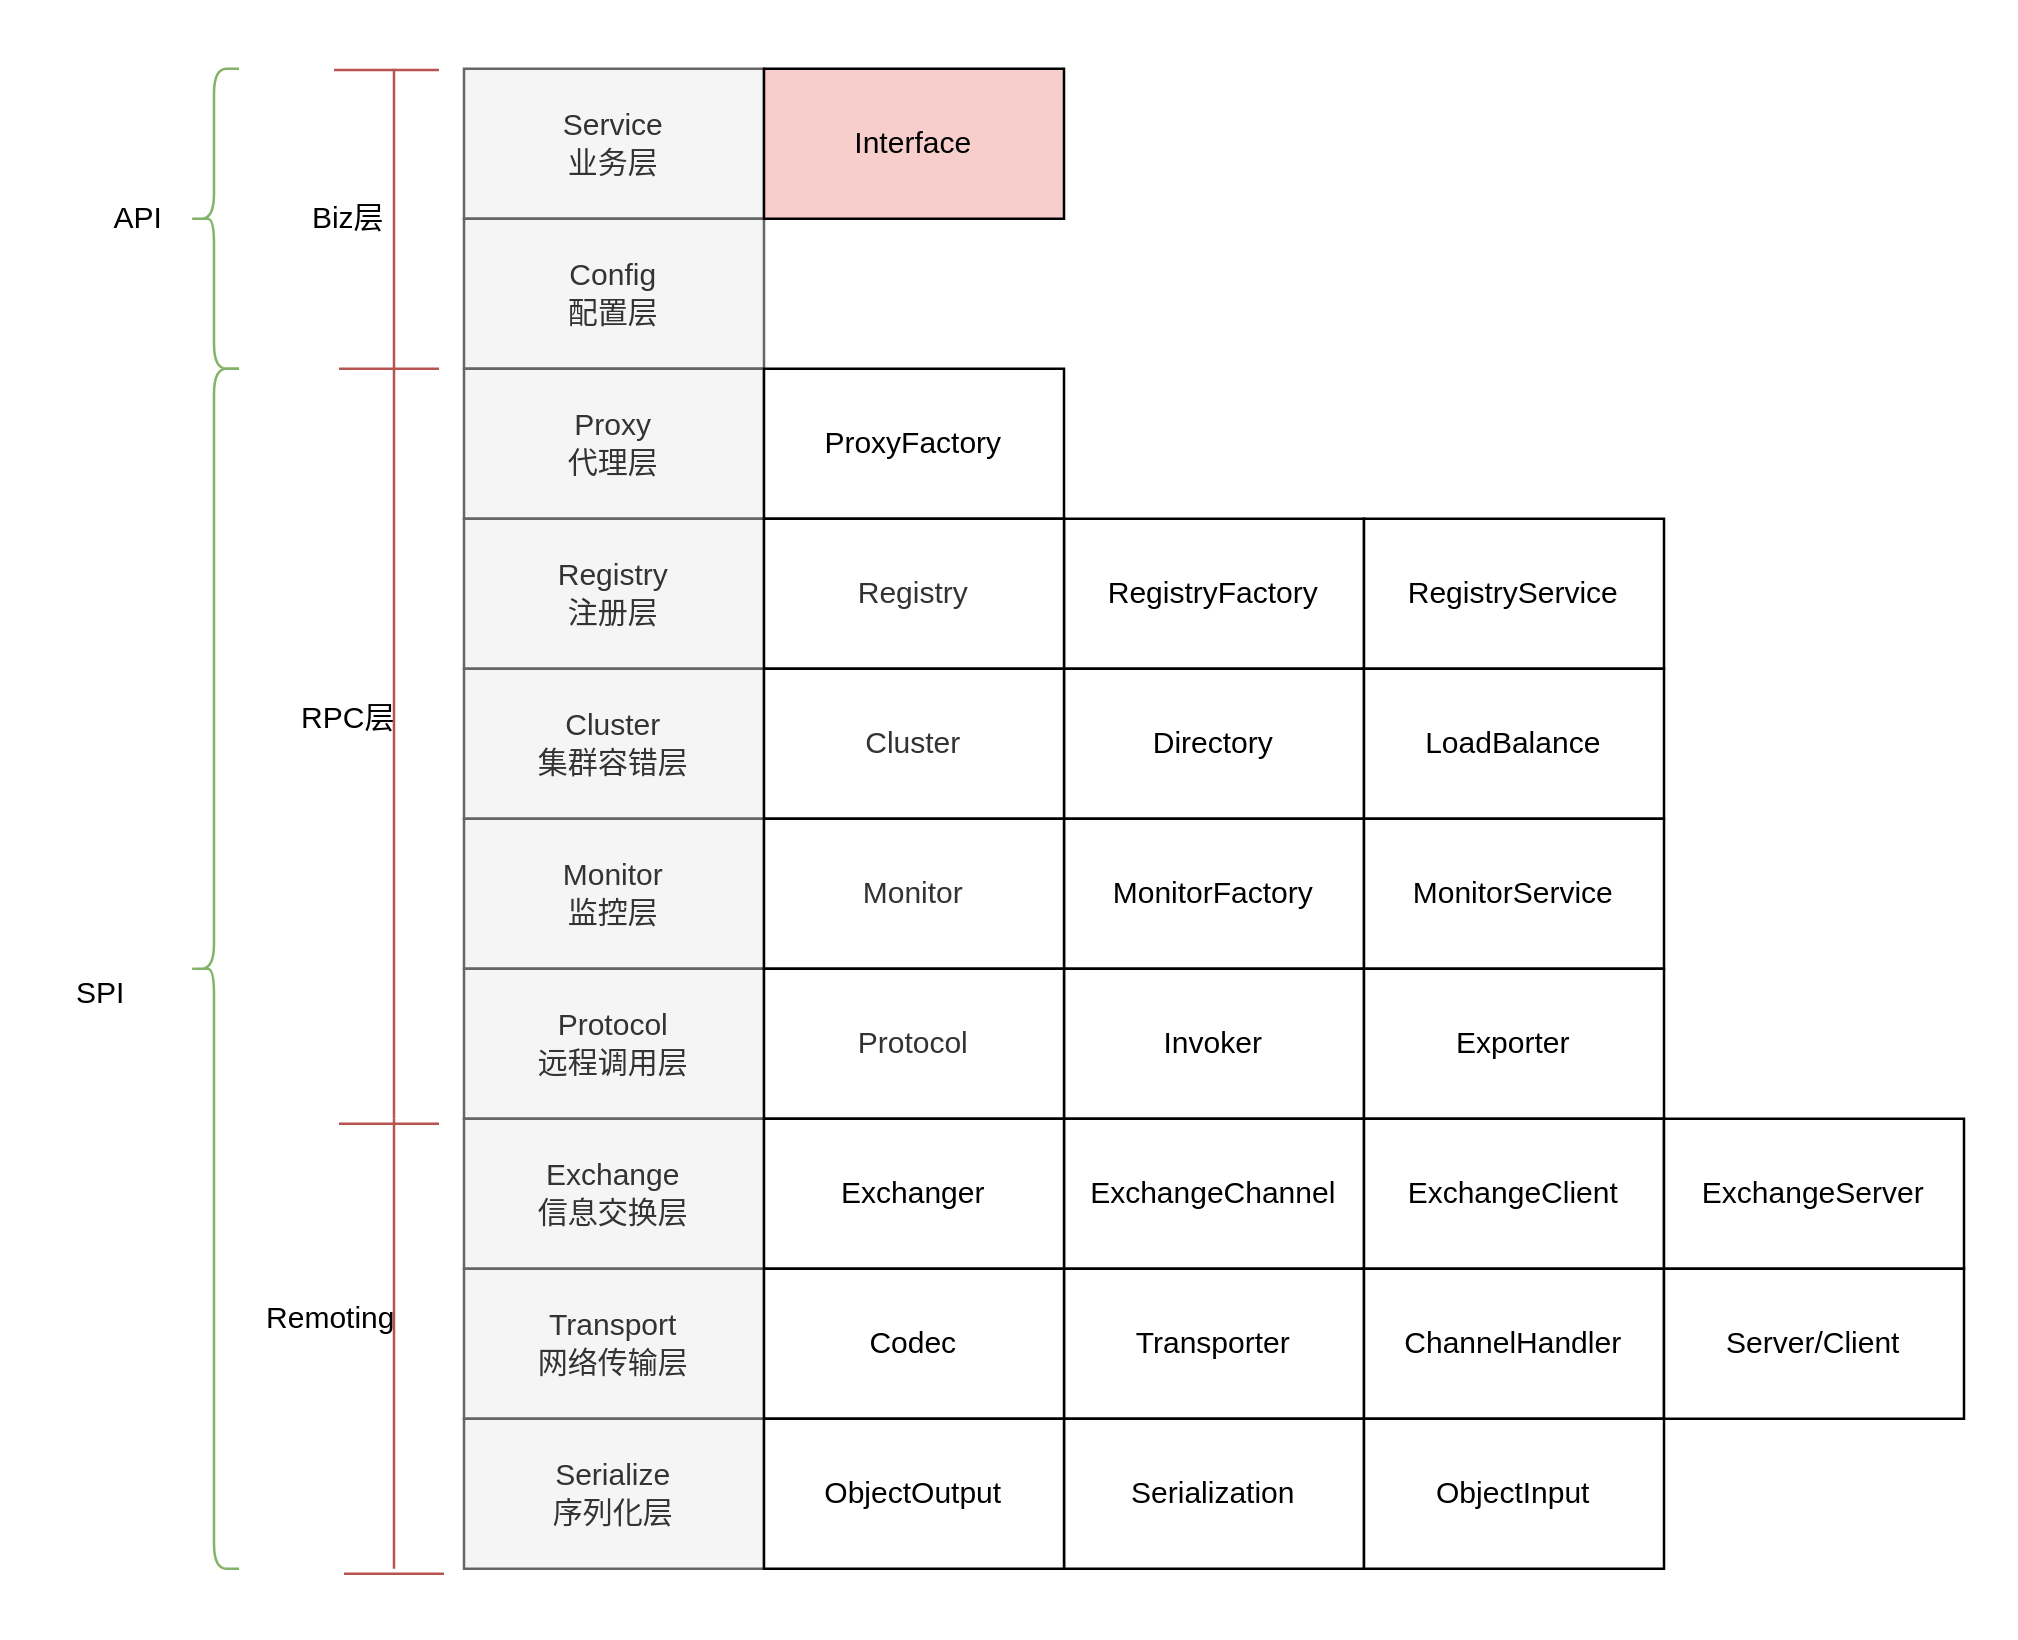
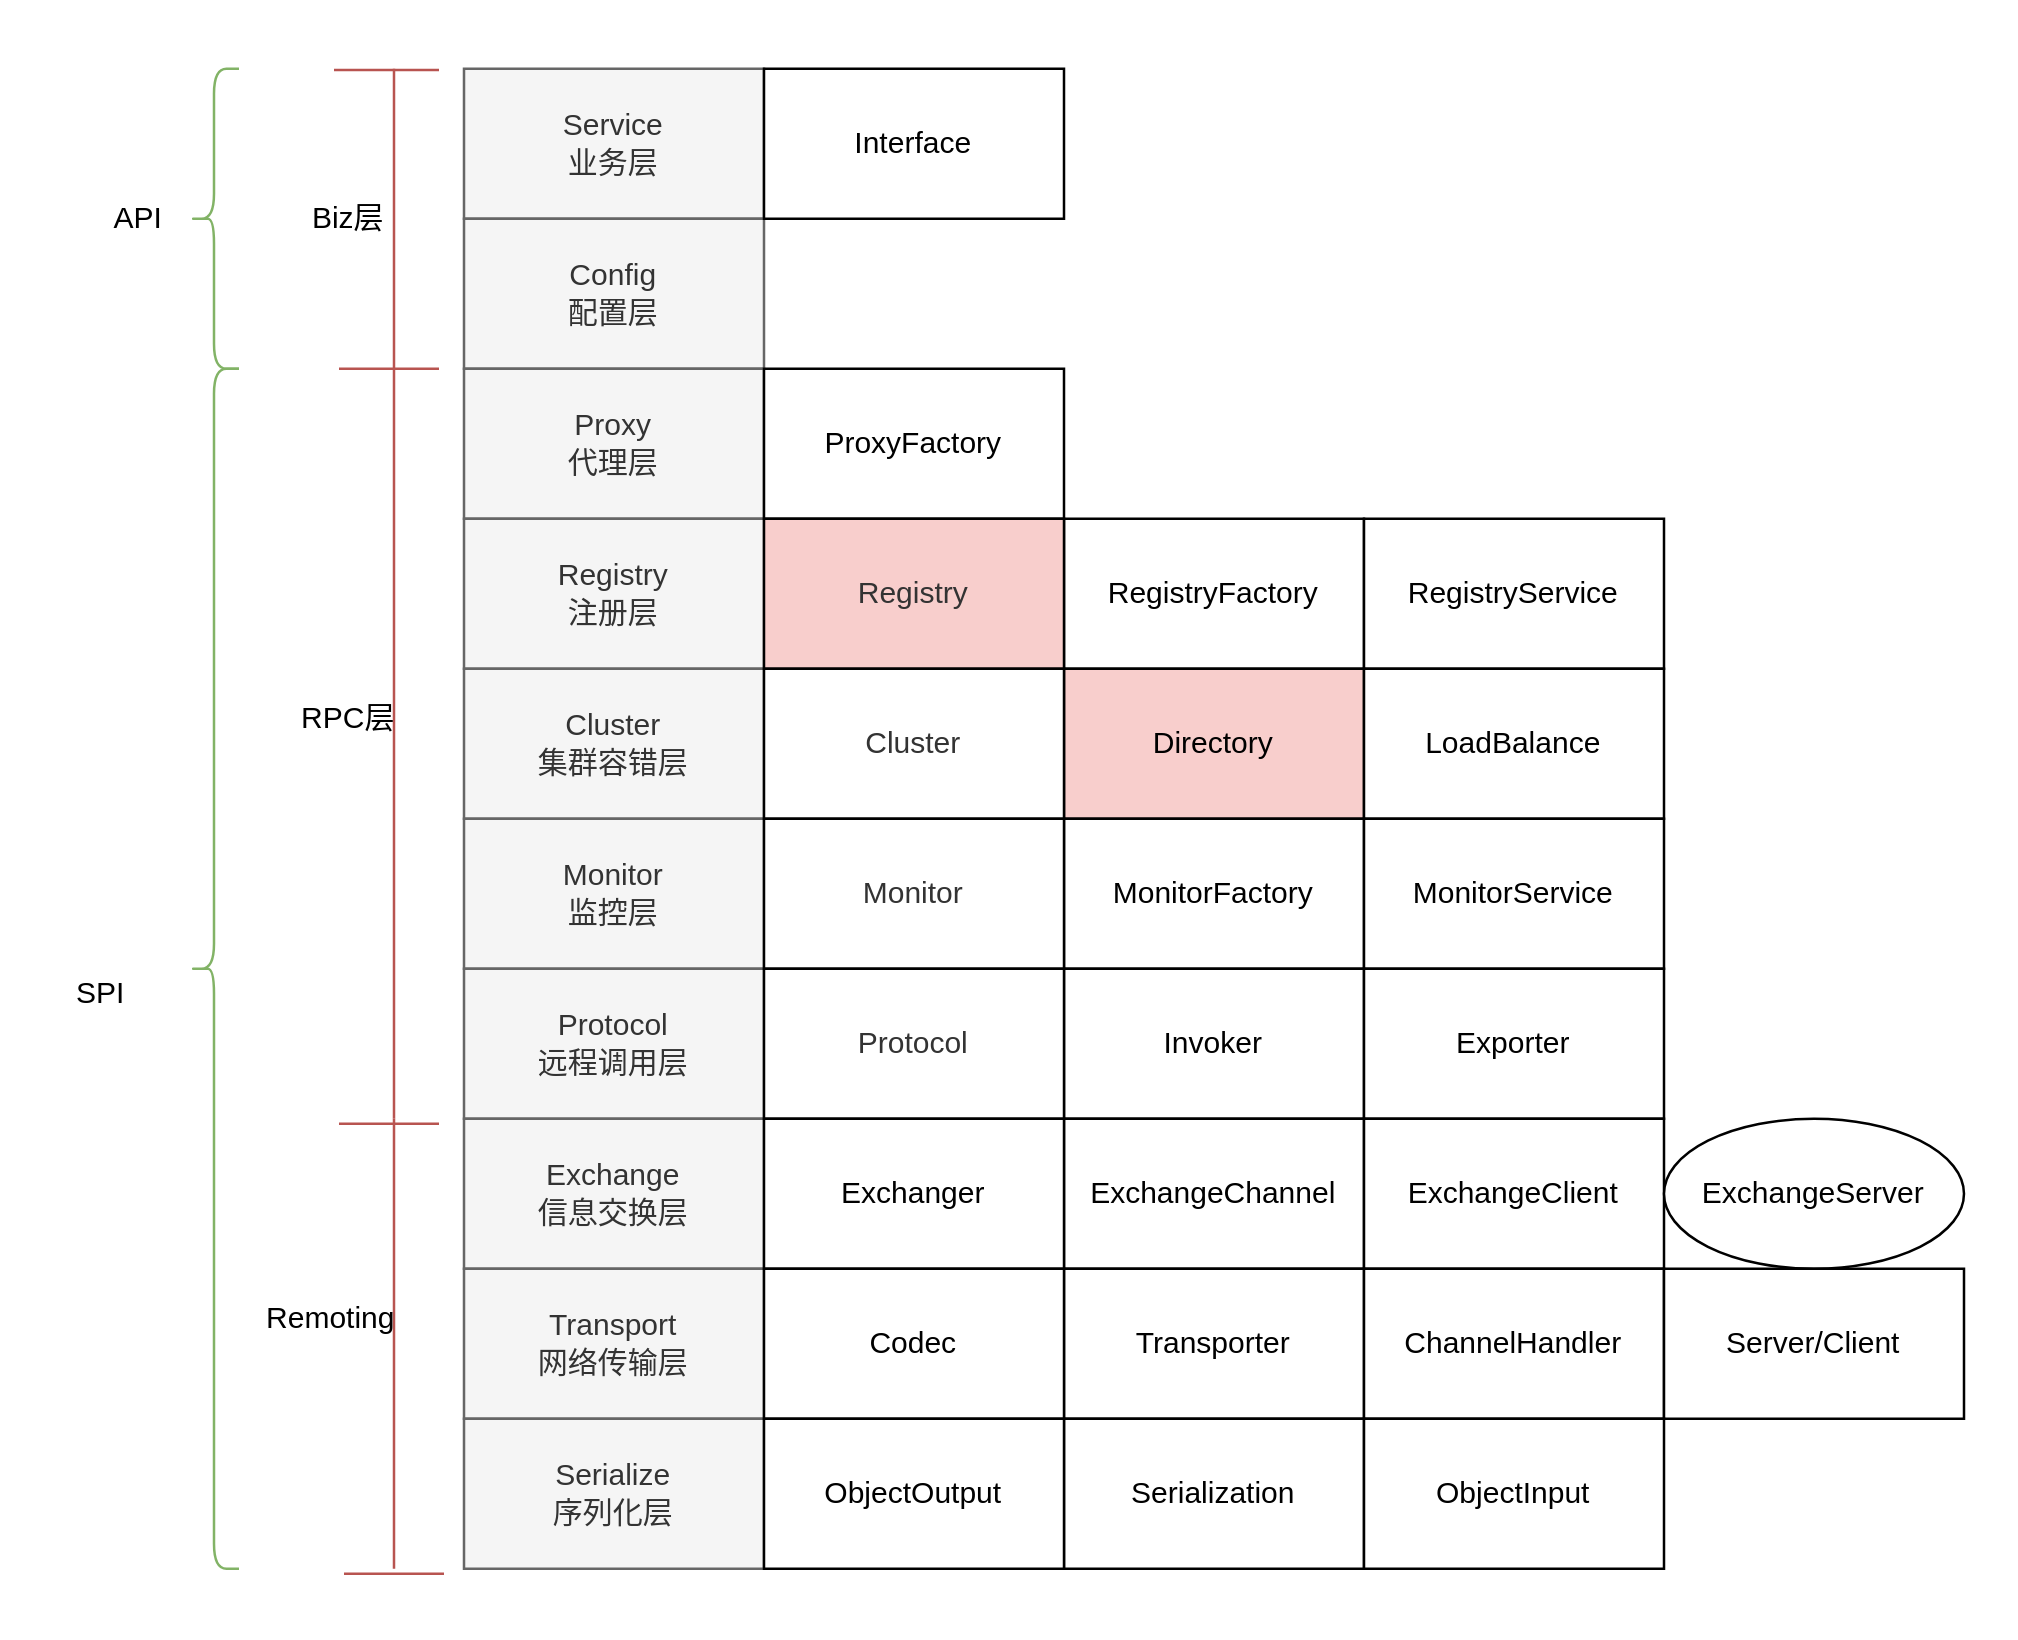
node "Interface": fillcolor #f8cecc -> #ffffff
node "Registry": fillcolor #ffffff -> #f8cecc
node "Directory": fillcolor #ffffff -> #f8cecc
node "ExchangeServer": shape rectangle -> ellipse
